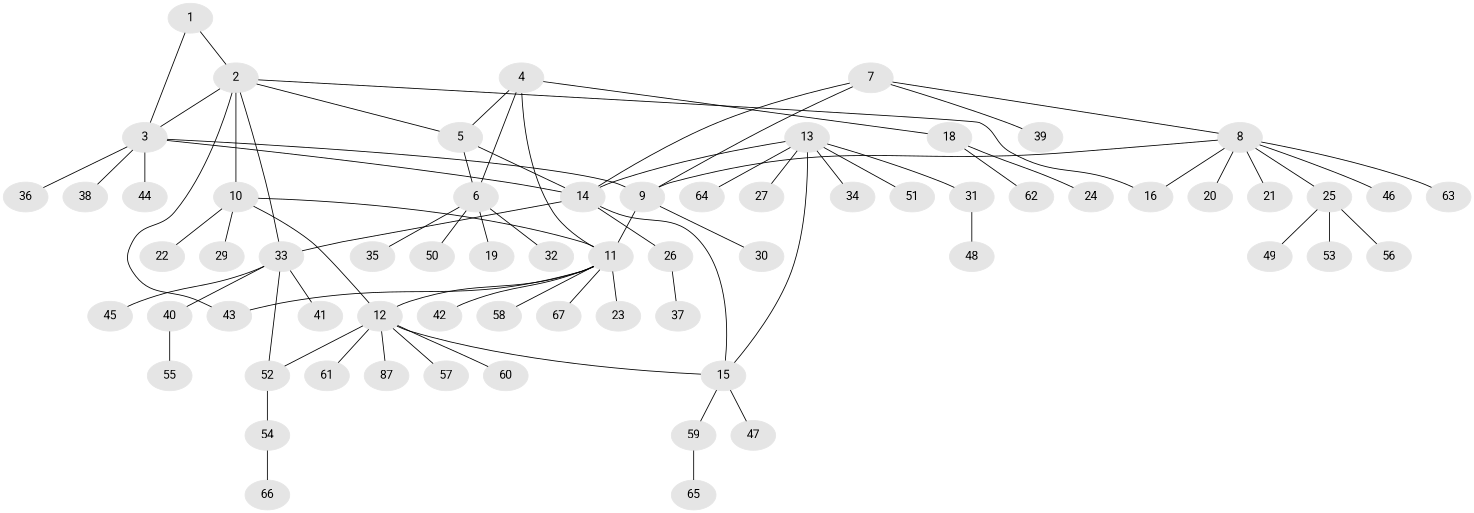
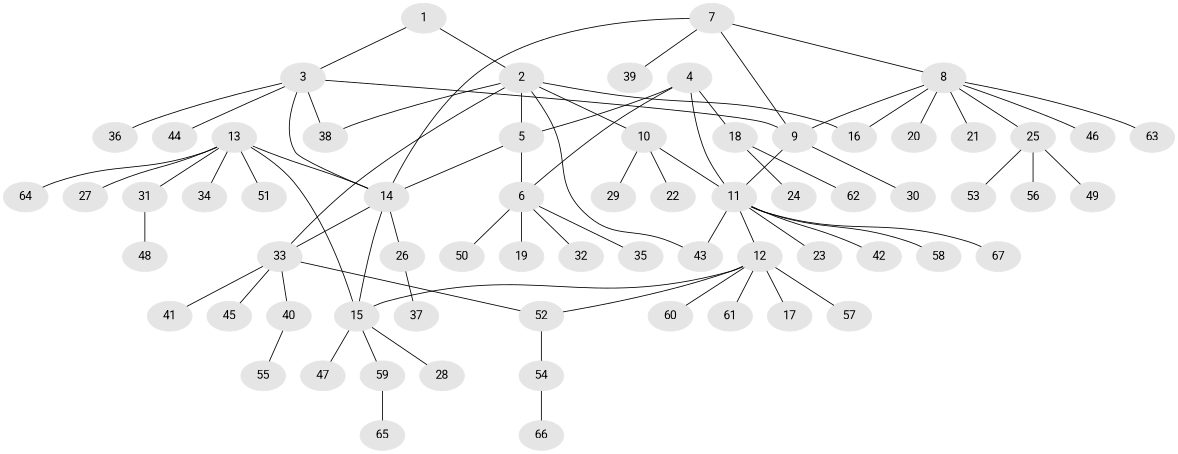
edge "2" -- "3": now "2" -- "38"
edge "10" -- "12": removed
node "87": label "87" -> "17"
node "28": added
